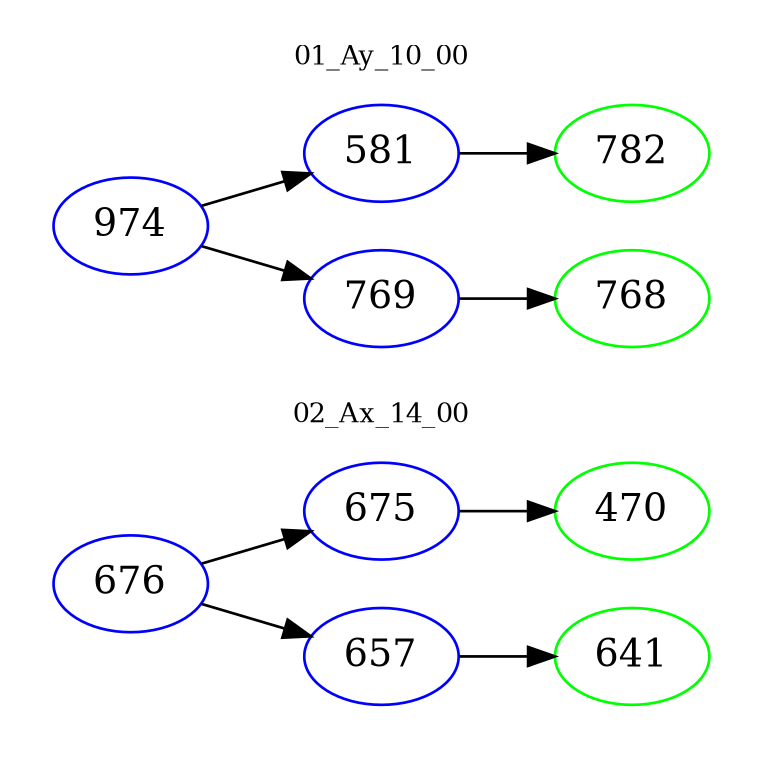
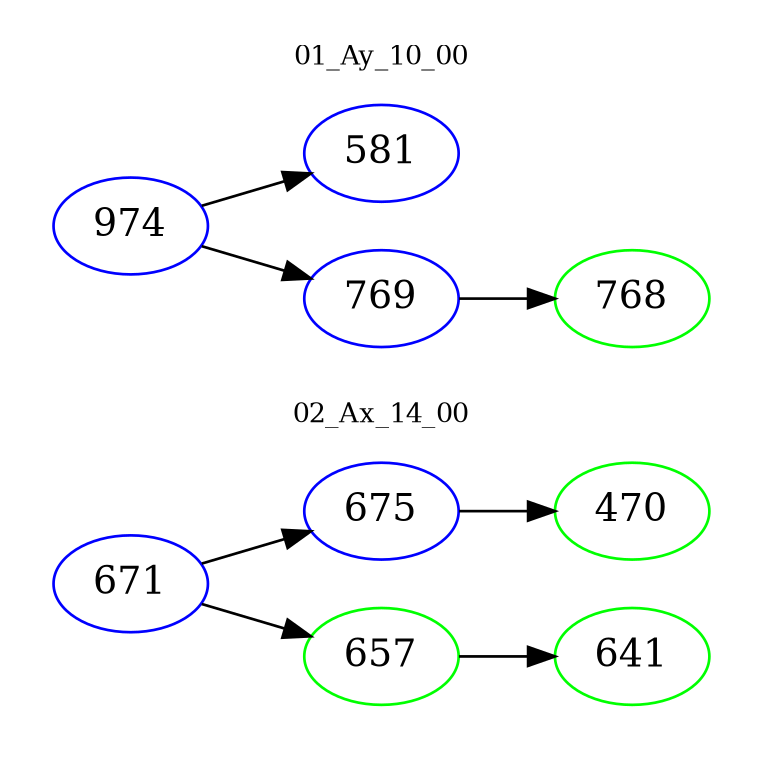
node "782": removed
node "676": label "676" -> "671"
node "657": color blue -> green
